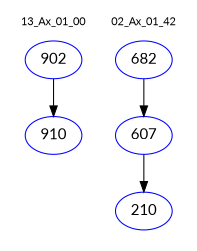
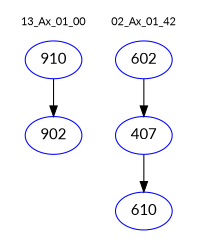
node "682": label "682" -> "602"
edge "902" -> "910": reversed
node "607": label "607" -> "407"
node "210": label "210" -> "610"
